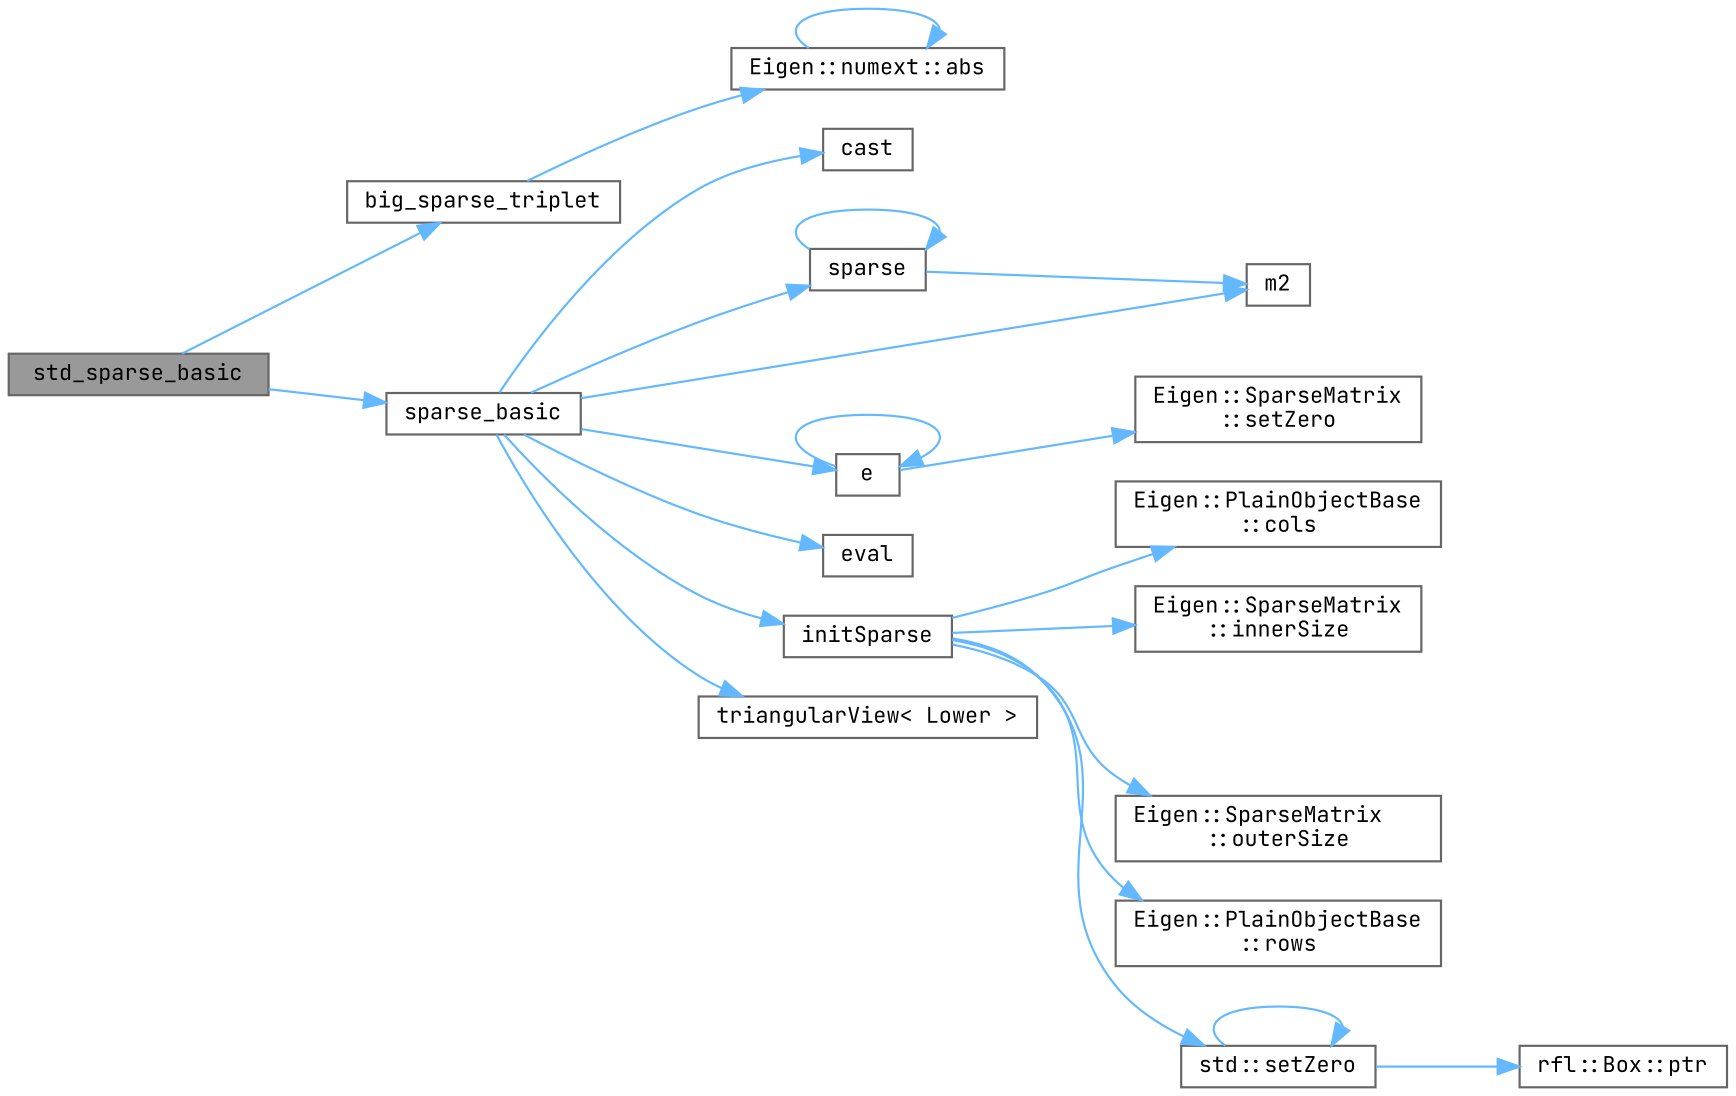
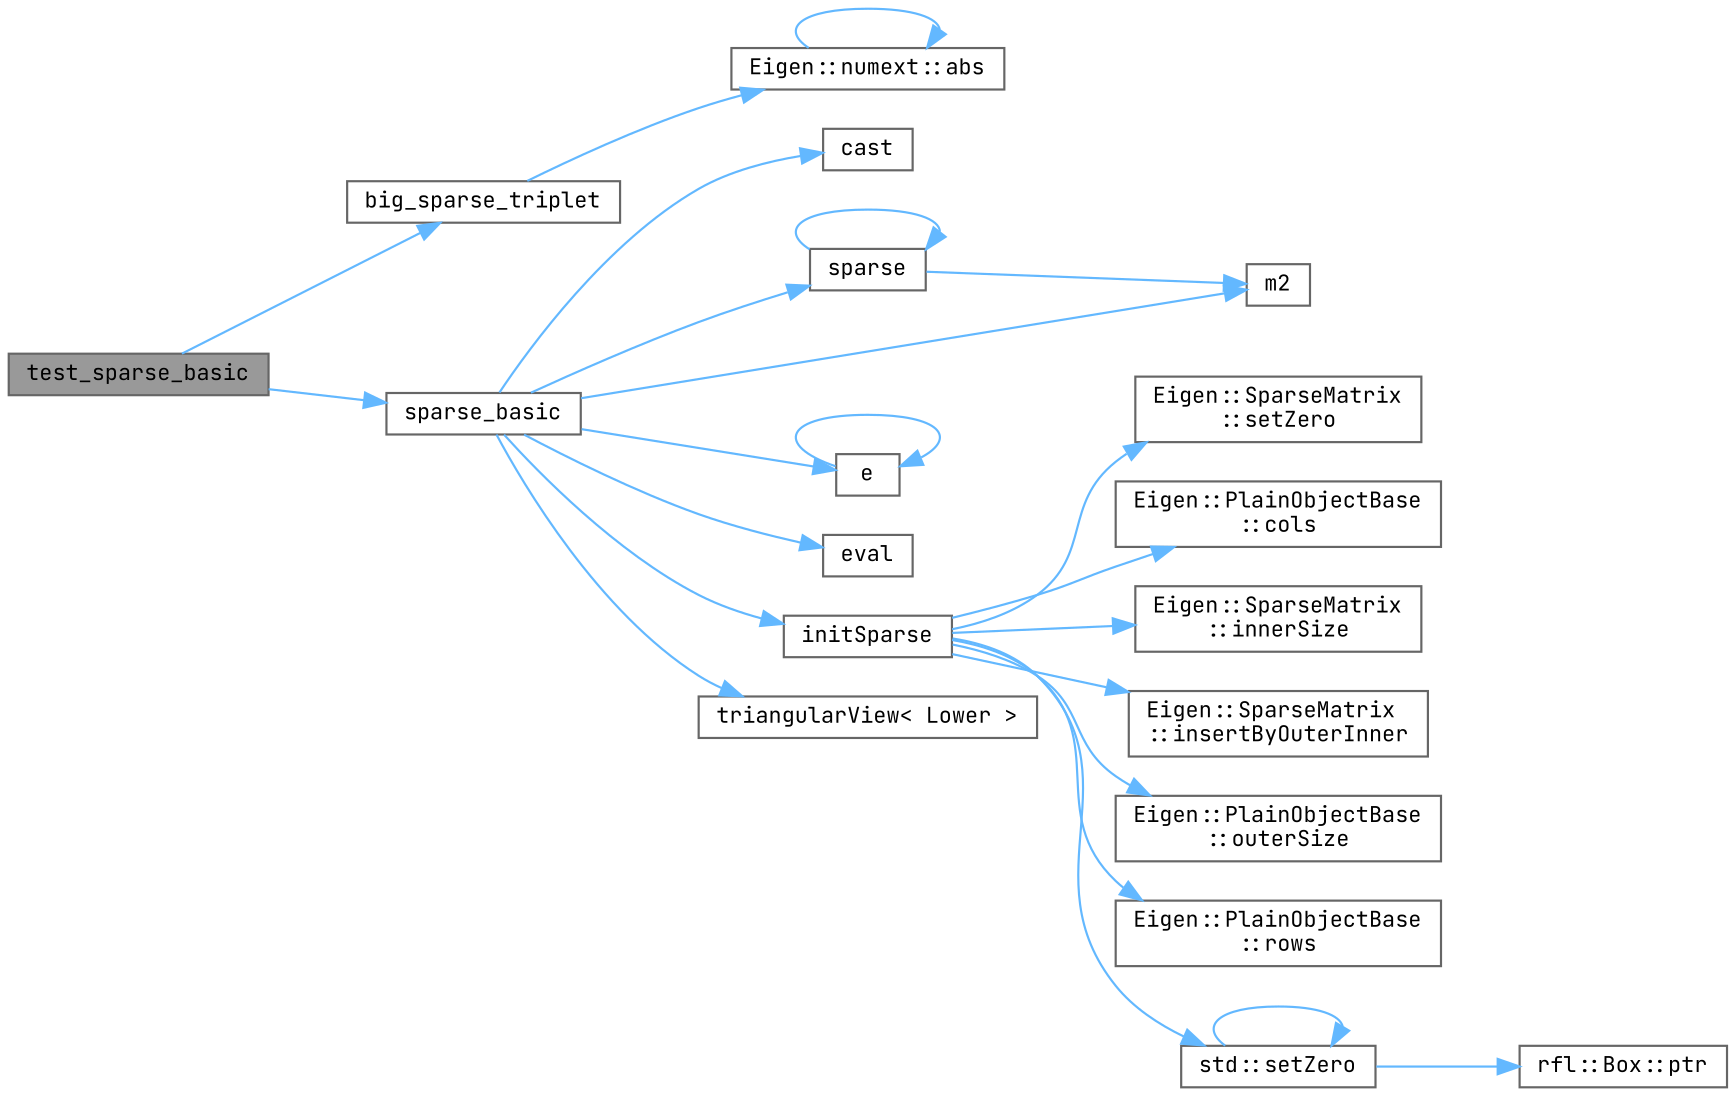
node "std_sparse_basic": label "std_sparse_basic" -> "test_sparse_basic"
edge "e" -> "Eigen::SparseMatrix ::setZero": now "initSparse" -> "Eigen::SparseMatrix ::setZero"
node "Eigen::SparseMatrix ::insertByOuterInner": added
node "Eigen::SparseMatrix ::outerSize": label "Eigen::SparseMatrix ::outerSize" -> "Eigen::PlainObjectBase ::outerSize"
